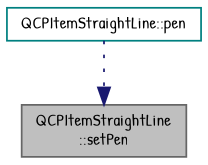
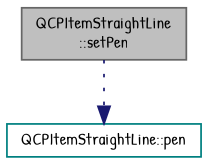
edge "QCPItemStraightLine::pen" -> "QCPItemStraightLine ::setPen": reversed
